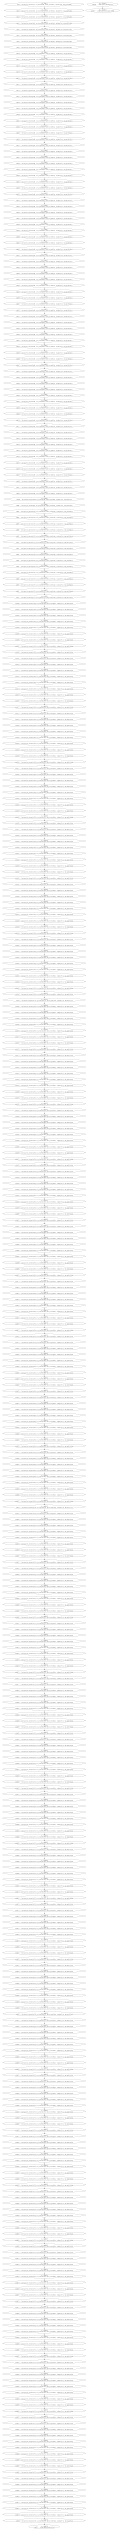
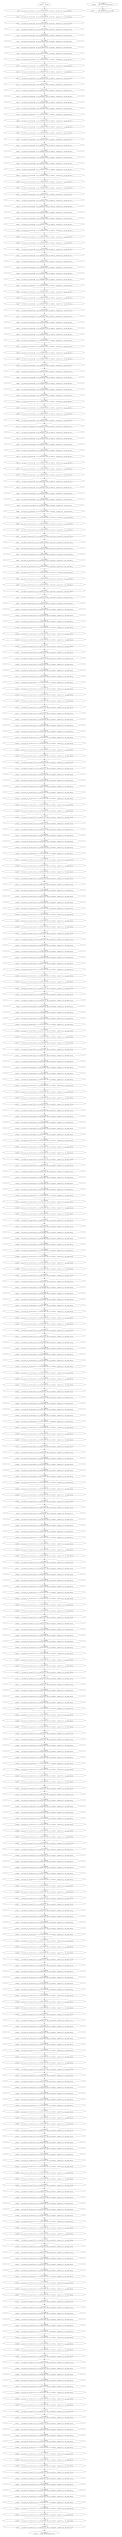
node "[in: ] node1 -- Input0": added
